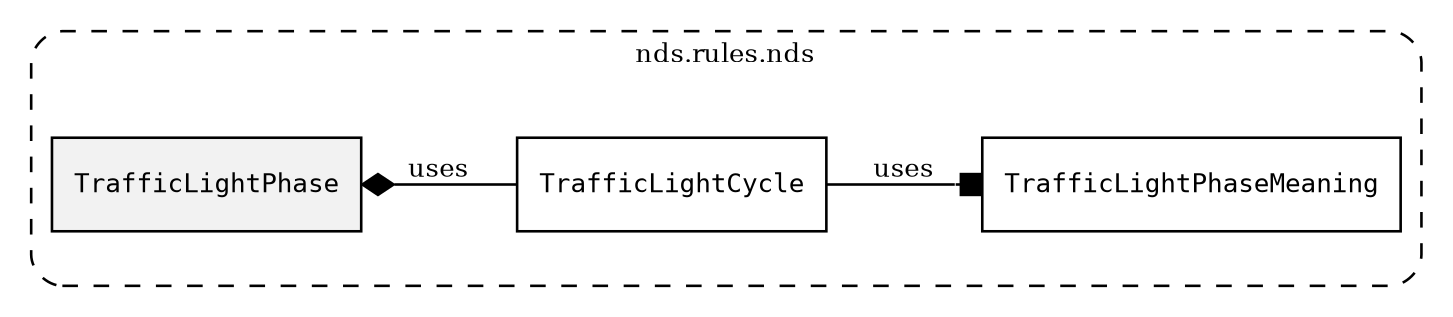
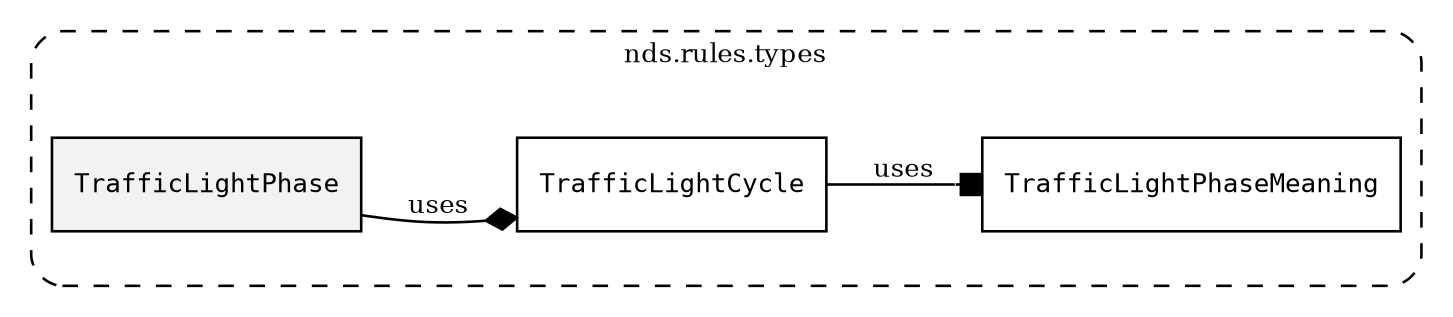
cluster "nds.rules.nds": label "nds.rules.nds" -> "nds.rules.types"
edge "TrafficLightCycle" -> "TrafficLightPhase": reversed
